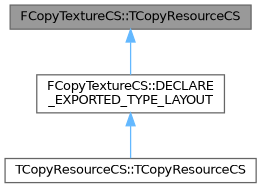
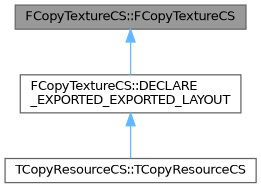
node "FCopyTextureCS::TCopyResourceCS": label "FCopyTextureCS::TCopyResourceCS" -> "FCopyTextureCS::FCopyTextureCS"
node "FCopyTextureCS::DECLARE _EXPORTED_TYPE_LAYOUT": label "FCopyTextureCS::DECLARE _EXPORTED_TYPE_LAYOUT" -> "FCopyTextureCS::DECLARE _EXPORTED_EXPORTED_LAYOUT"
